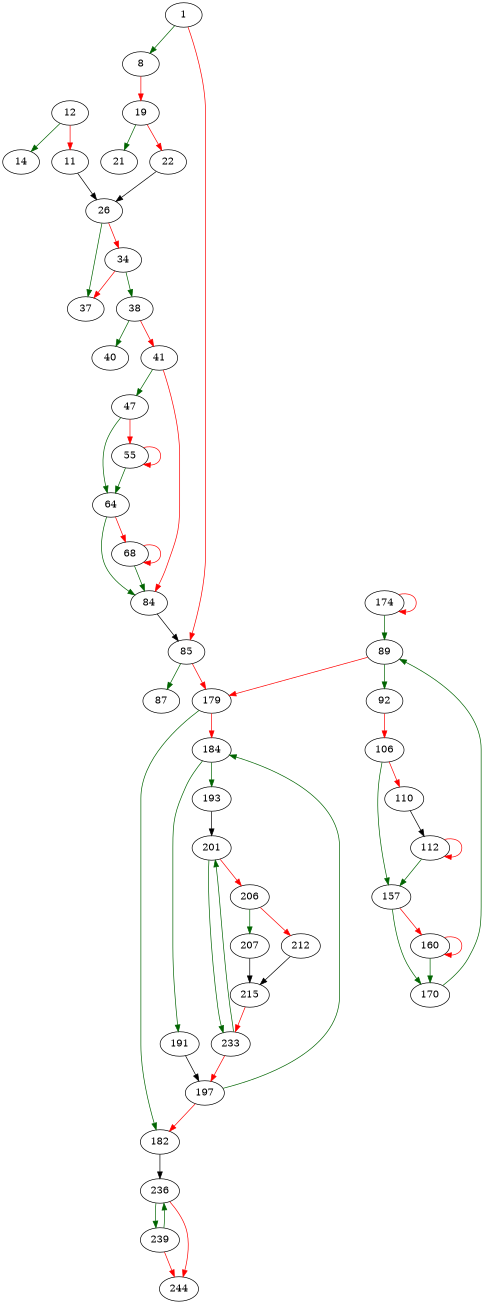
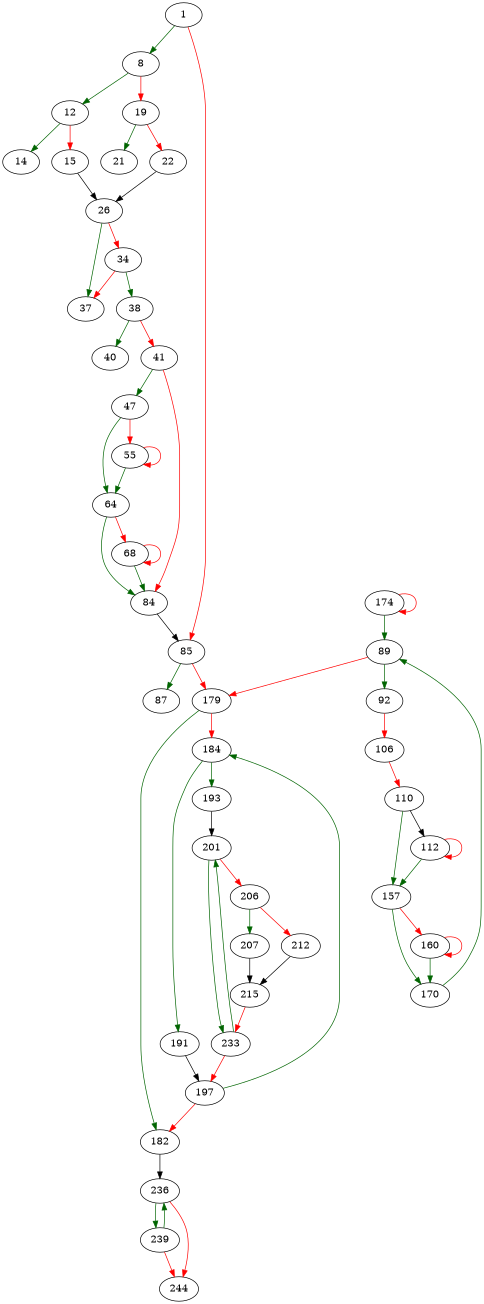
edge "8" -> "12": added
node "11": label "11" -> "15"
edge "106" -> "157": now "110" -> "157"
